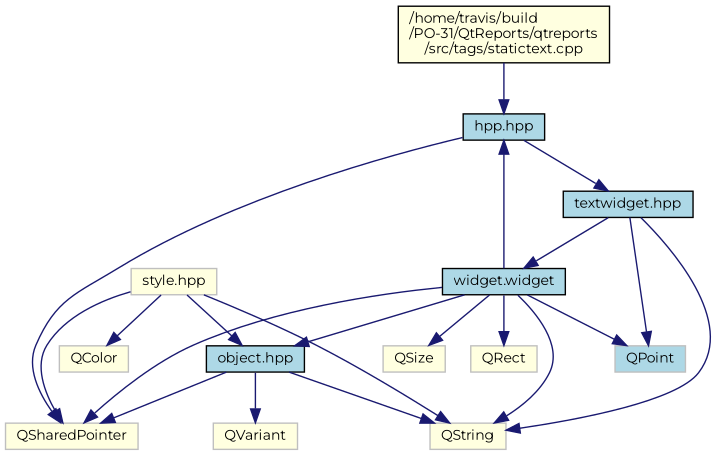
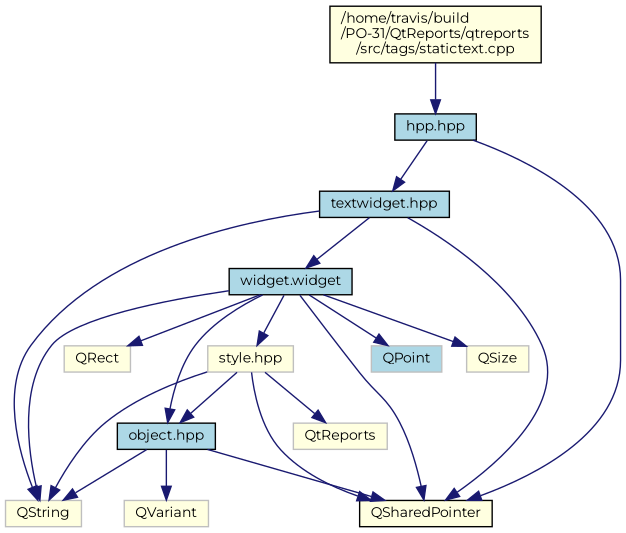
edge "widget.widget" -> "hpp.hpp": now "widget.widget" -> "style.hpp"
edge "textwidget.hpp" -> "QPoint": now "textwidget.hpp" -> "QSharedPointer"
node "QColor": label "QColor" -> "QtReports"
node "QSharedPointer": color grey75 -> black
